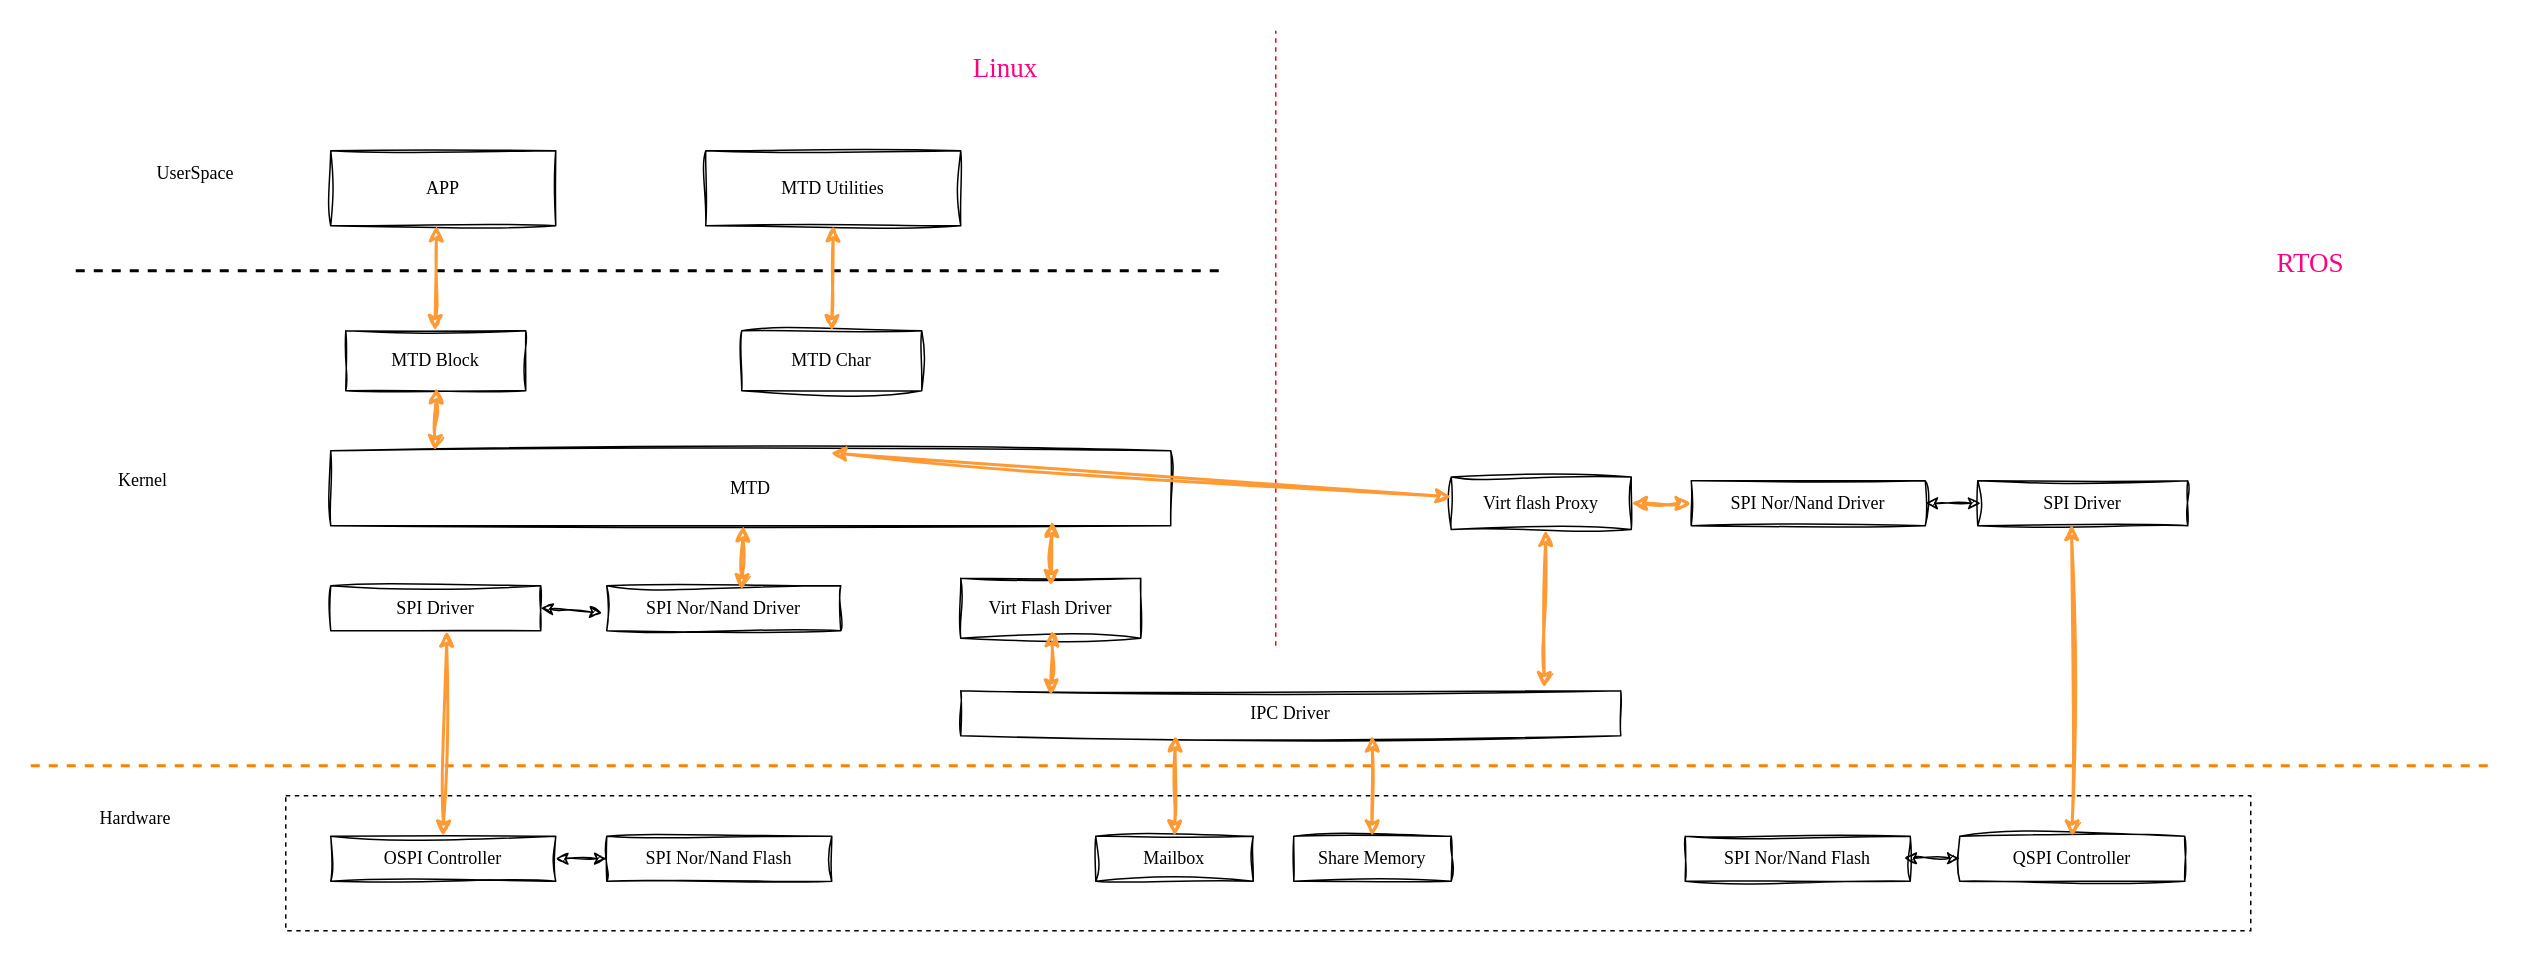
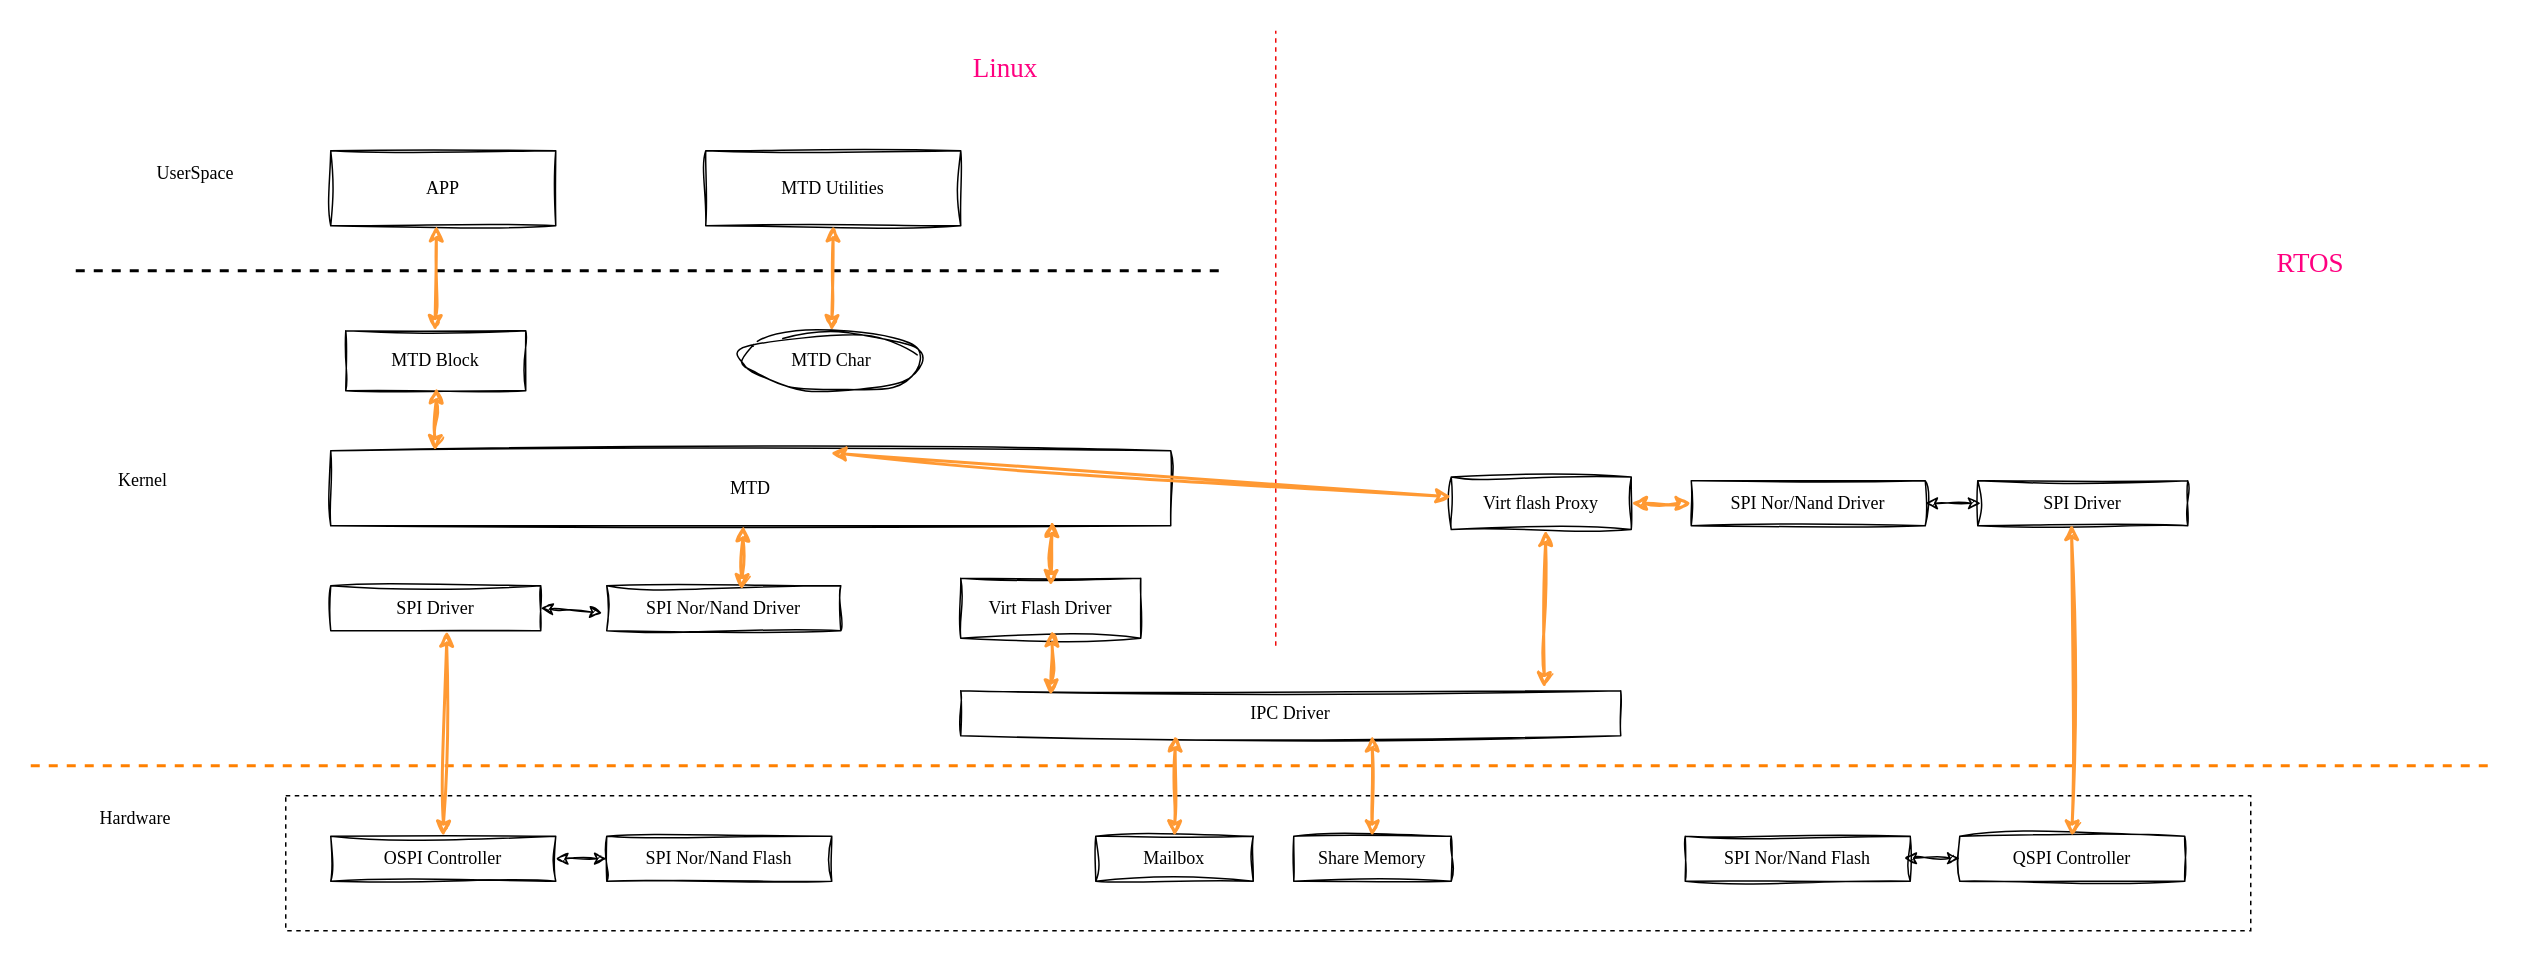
node "MTD Char": shape rectangle -> ellipse
